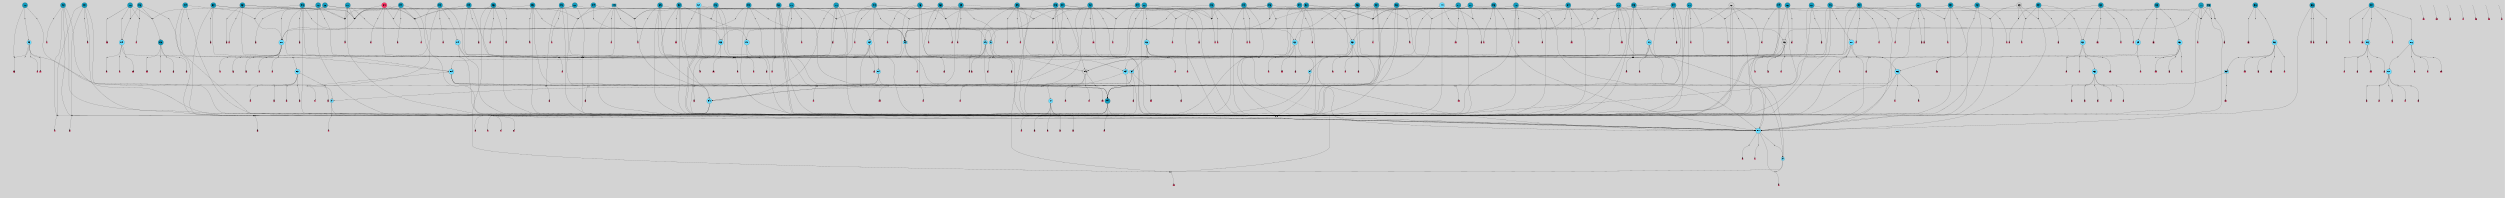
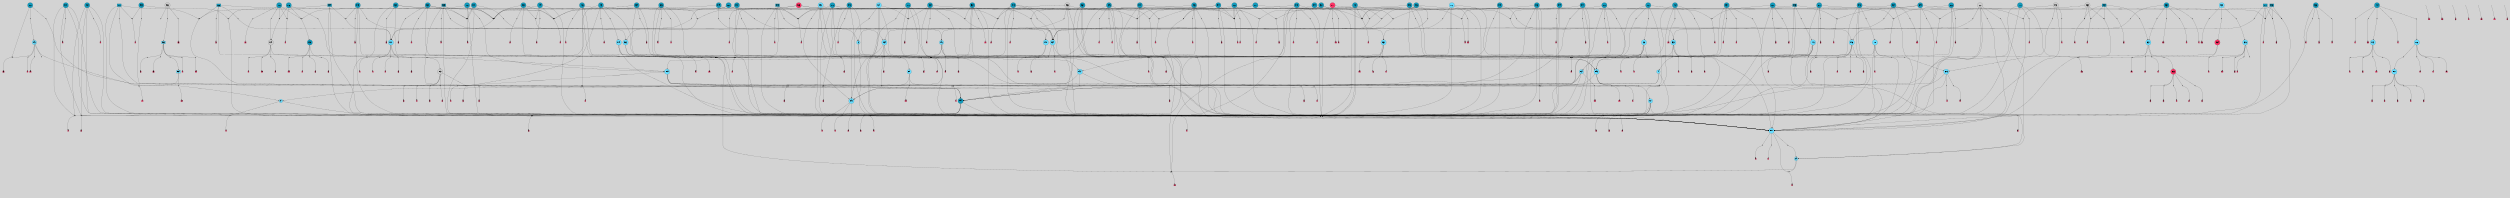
node "T755": added
node "T709": shape circle -> box
node "T662": shape circle -> box
node "T642": fillcolor #ff3366 -> #1199bb
node "T693": shape circle -> box
node "T698": fillcolor #1199bb -> #66ddff
node "T772": shape circle -> box
node "T665": fillcolor #1199bb -> #ff3366
node "T536": fillcolor #1199bb -> #cccccc
node "T740": fillcolor #66ddff -> #1199bb
node "T777": fillcolor #1199bb -> #ff3366
node "T776": fillcolor #1199bb -> #66ddff
node "T735": shape circle -> box
node "T752": fillcolor #1199bb -> #cccccc
node "T754": shape circle -> box
node "T330": fillcolor #1199bb -> #66ddff
node "T771": shape circle -> box
node "T326": fillcolor #1199bb -> #cccccc
node "T729": fillcolor #66ddff -> #cccccc
node "T159": shape box -> circle
node "T488": fillcolor #cccccc -> #66ddff
node "T329": fillcolor #66ddff -> #ff3366
node "T323": shape circle -> box
node "T731": fillcolor #66ddff -> #cccccc
node "T195": fillcolor #cccccc -> #66ddff
node "T54": shape box -> circle
node "T653": fillcolor #66ddff -> #ff3366
